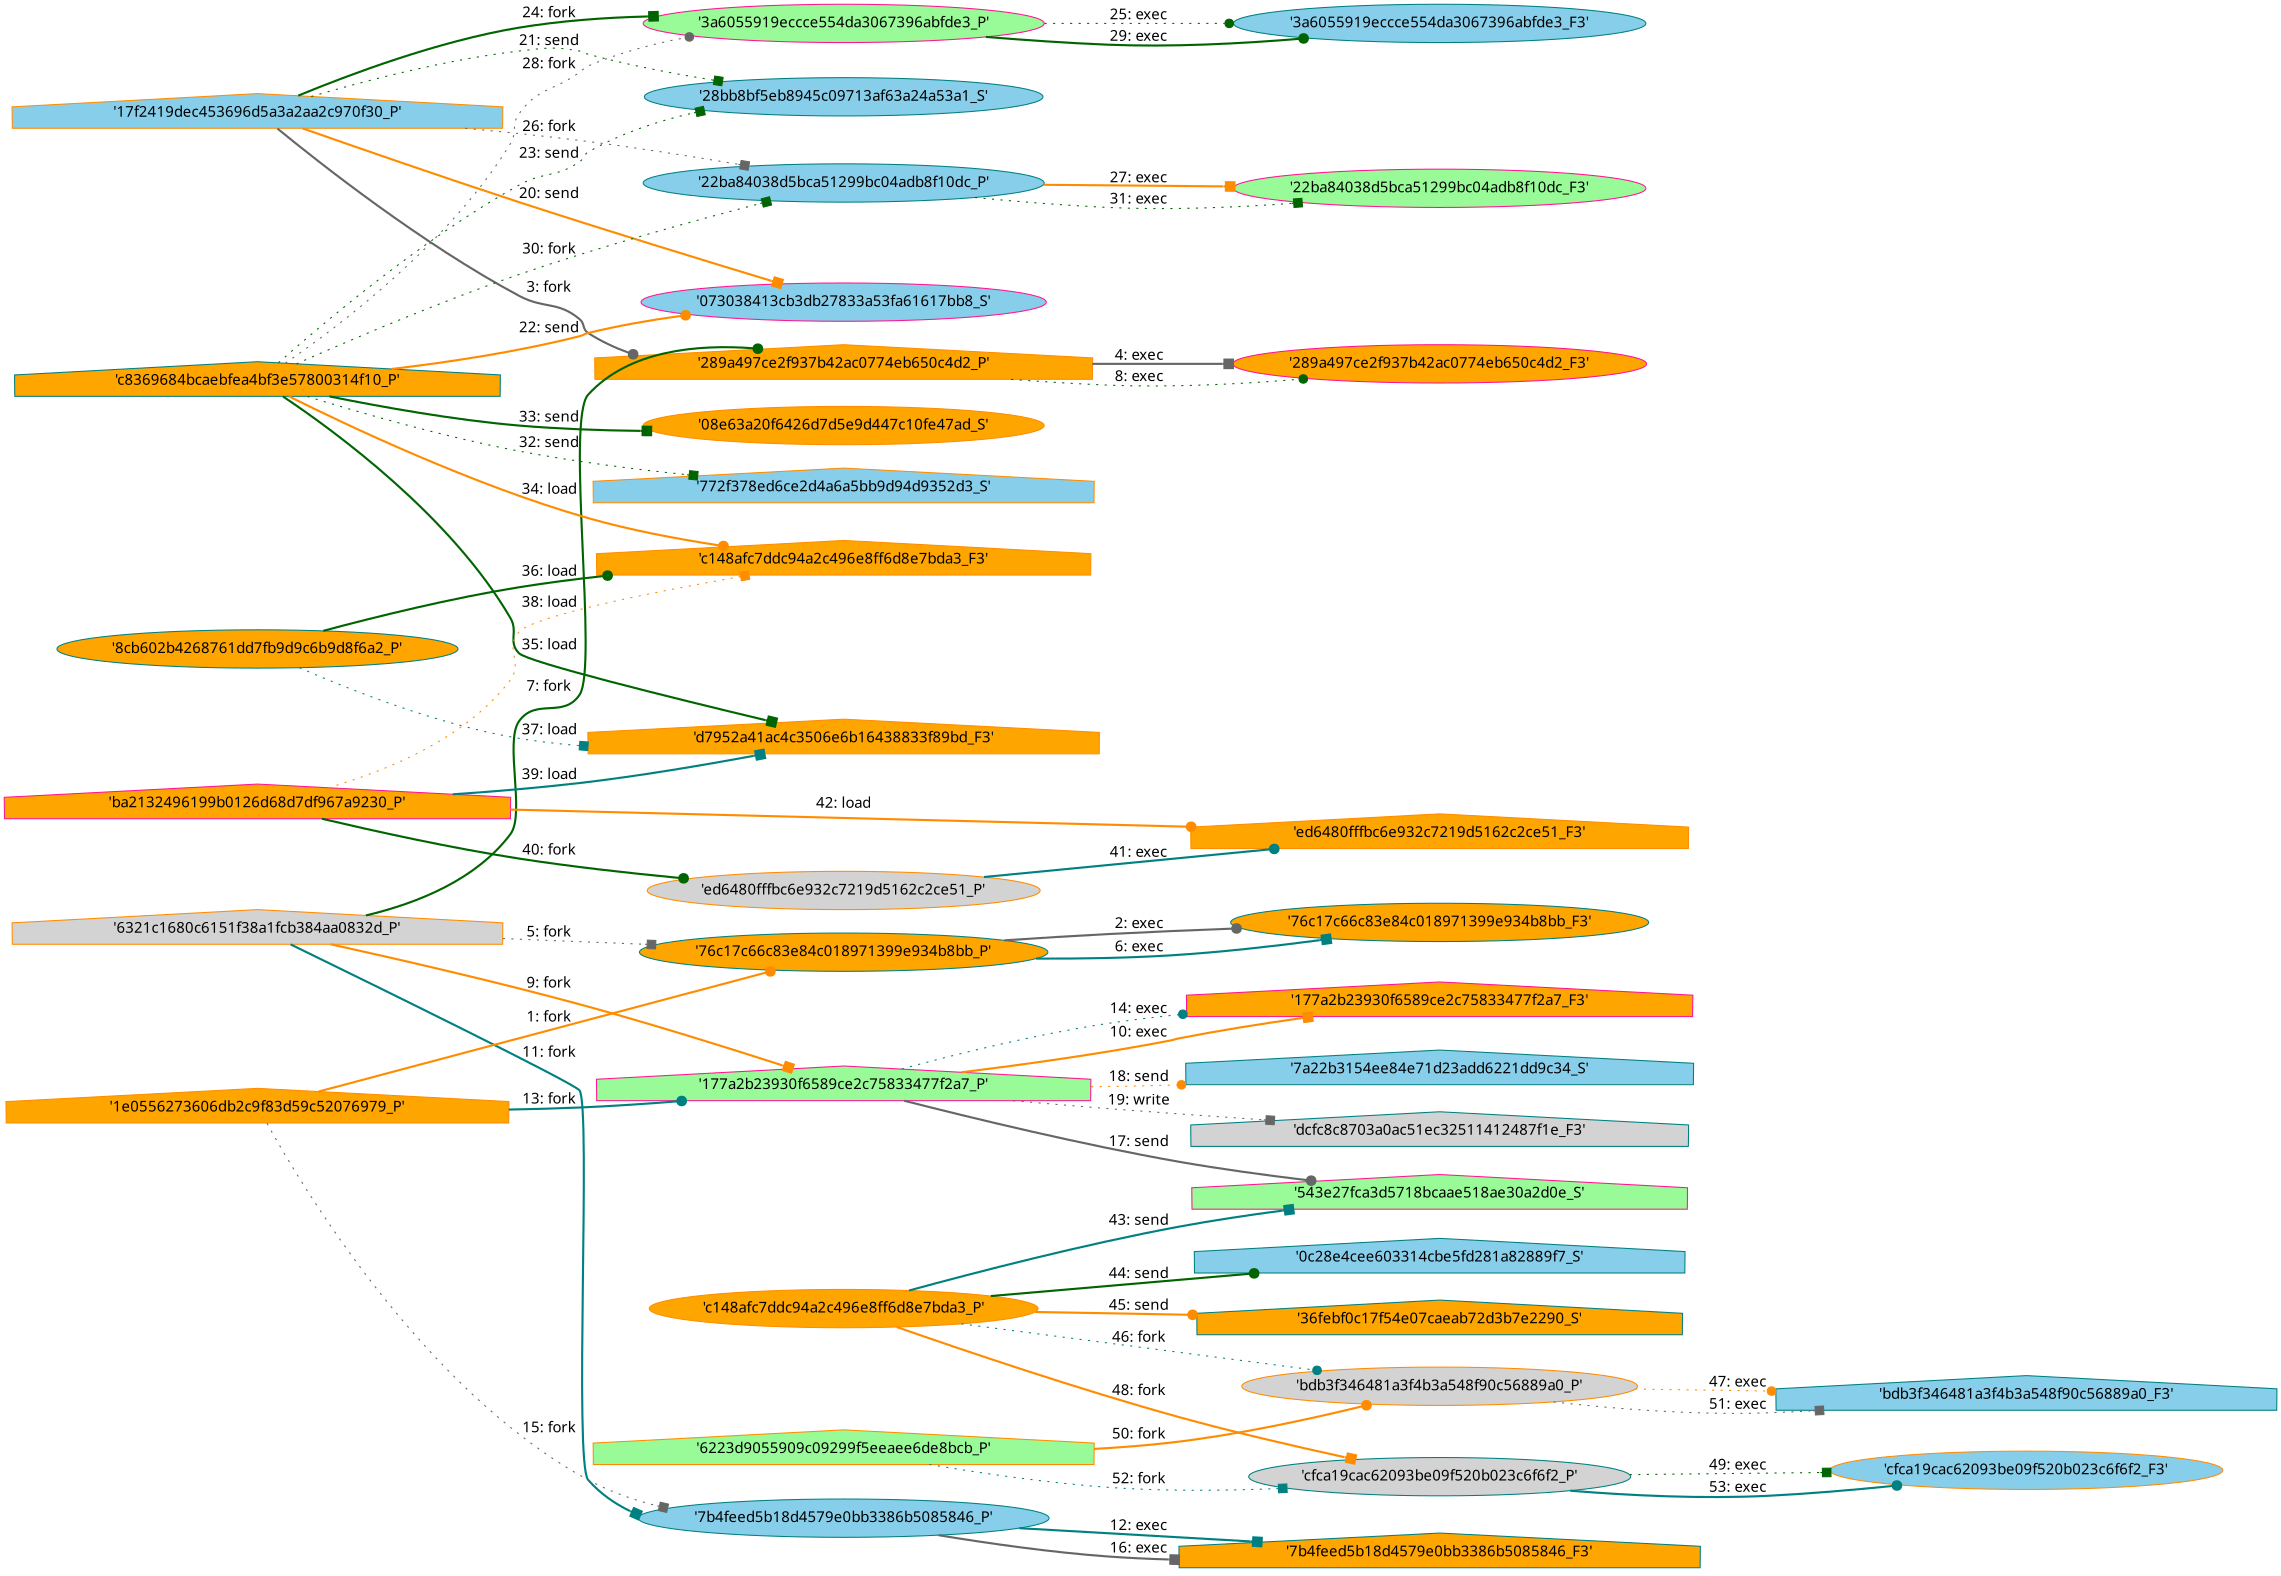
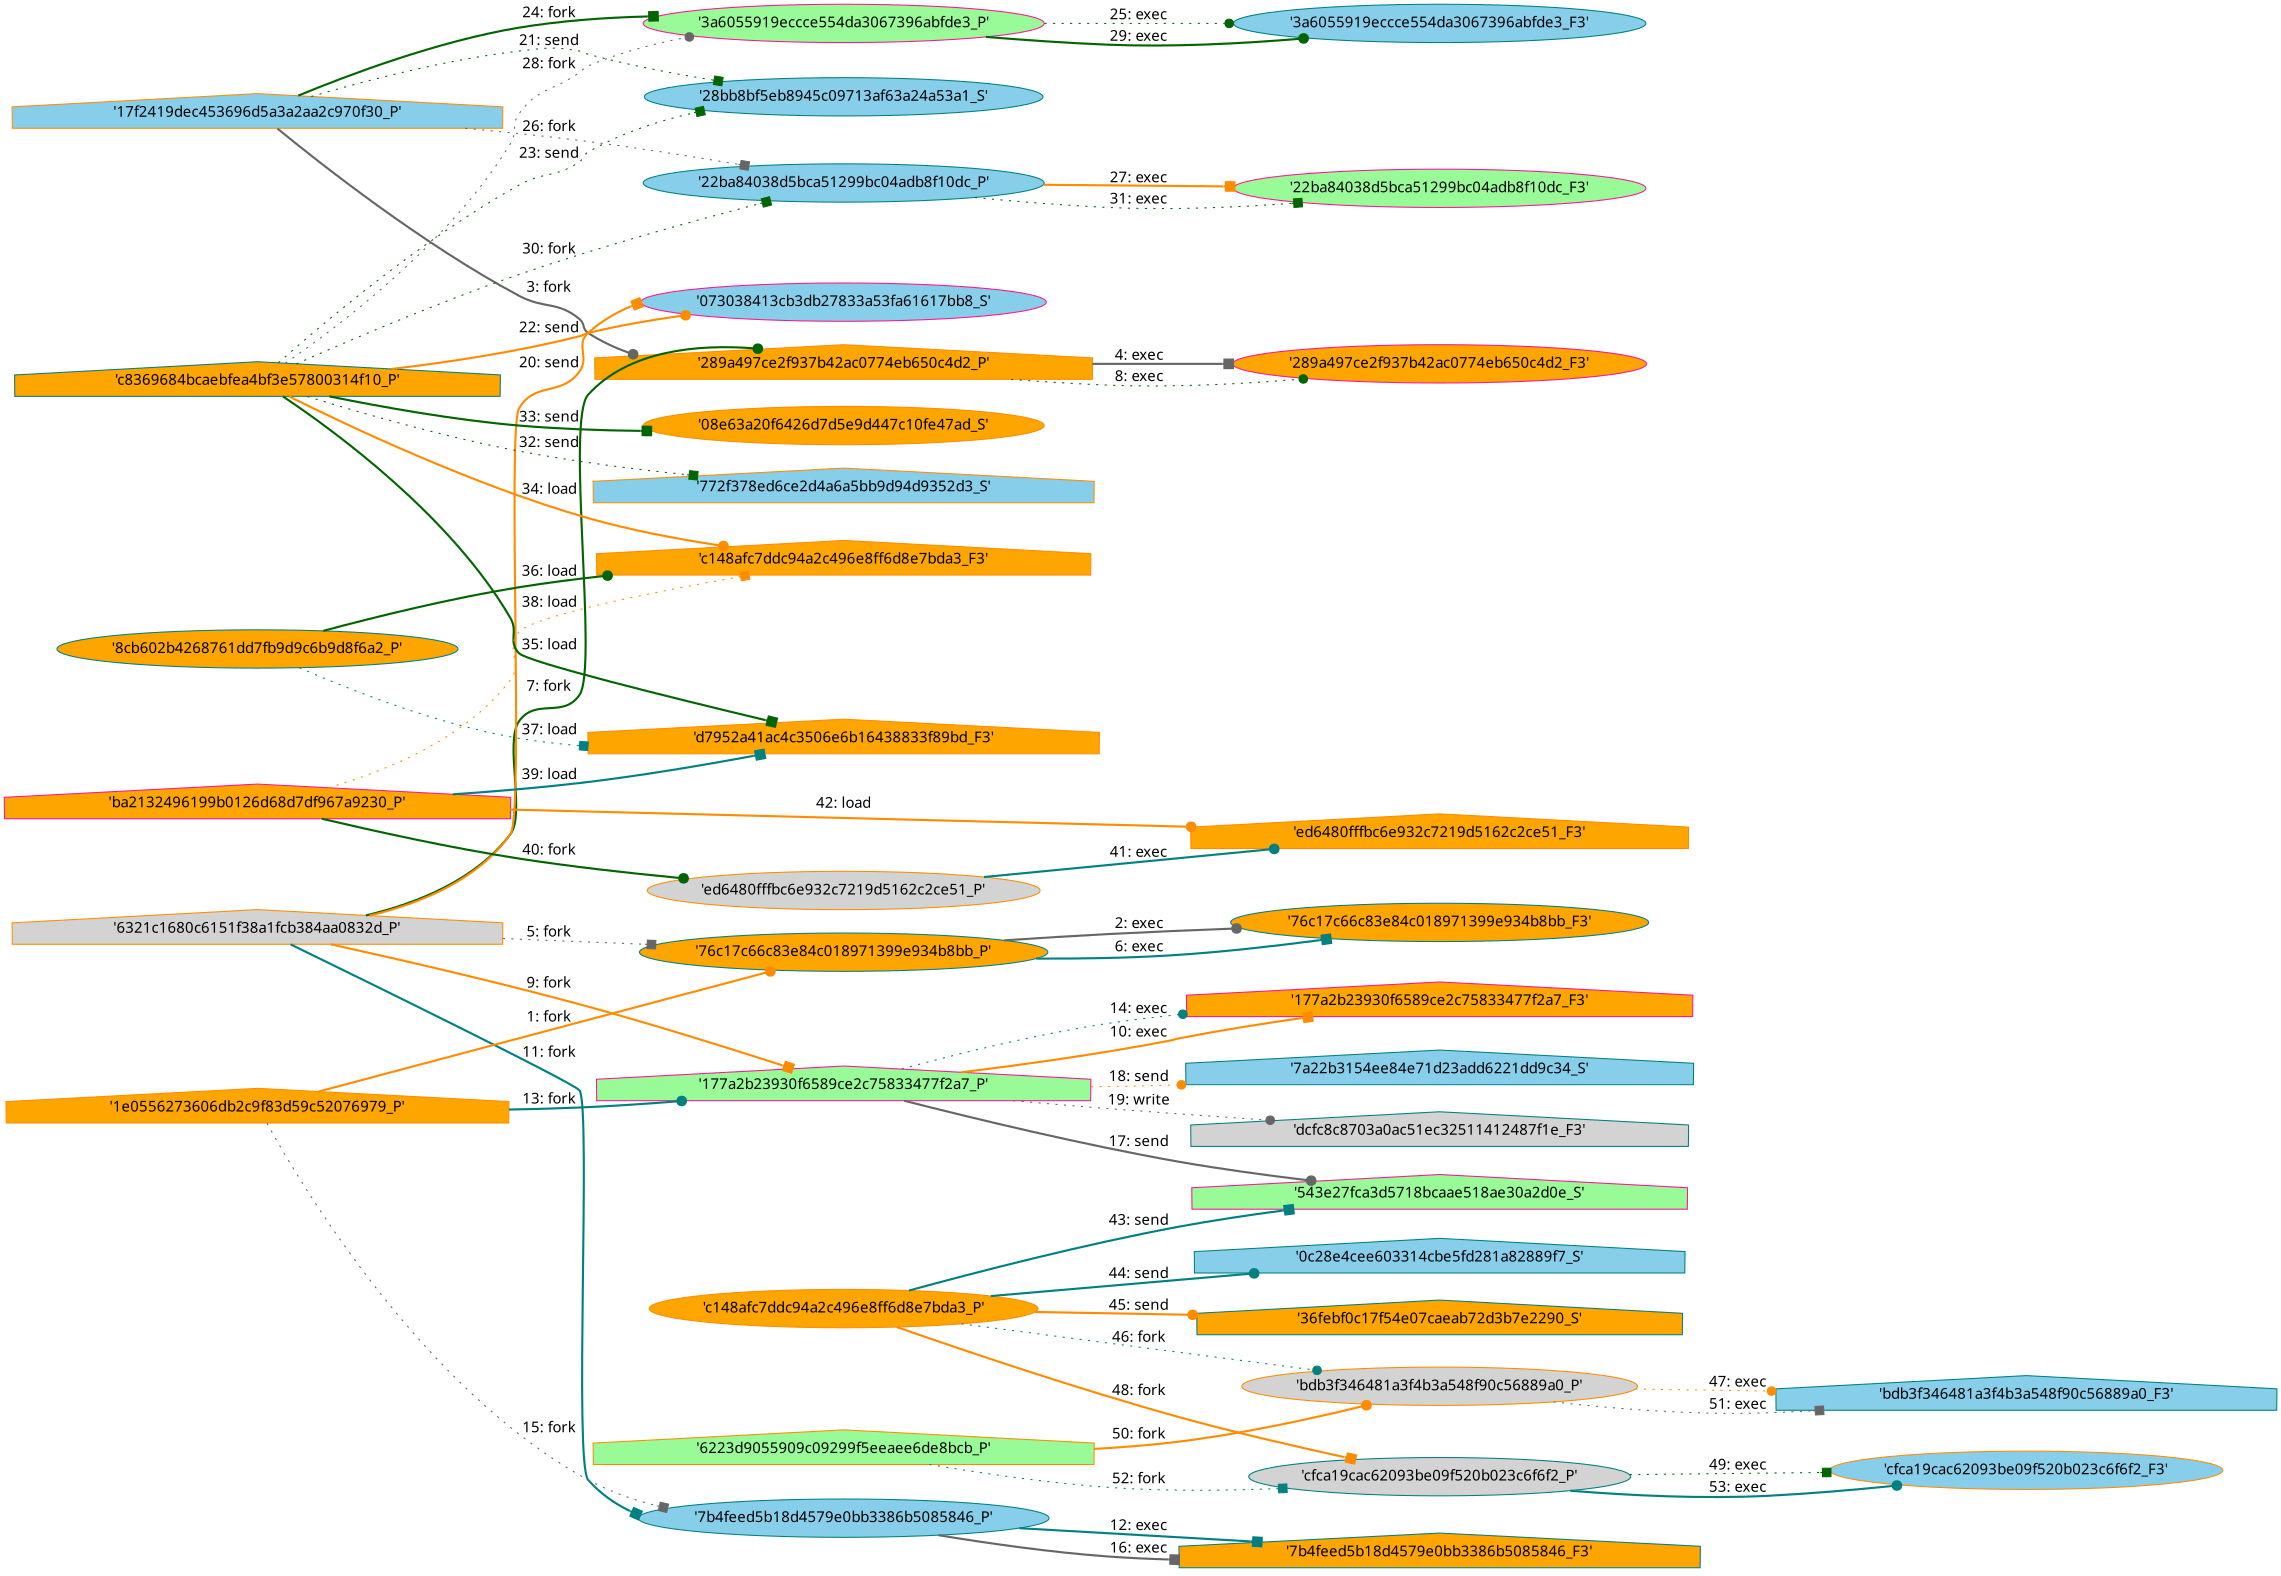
edge "'17f2419dec453696d5a3a2aa2c970f30_P'" -> "'073038413cb3db27833a53fa61617bb8_S'": now "'6321c1680c6151f38a1fcb384aa0832d_P'" -> "'073038413cb3db27833a53fa61617bb8_S'"
edge "'177a2b23930f6589ce2c75833477f2a7_P'" -> "'dcfc8c8703a0ac51ec32511412487f1e_F3'": arrowhead box -> dot
edge "'c148afc7ddc94a2c496e8ff6d8e7bda3_P'" -> "'0c28e4cee603314cbe5fd281a82889f7_S'": color darkgreen -> teal
